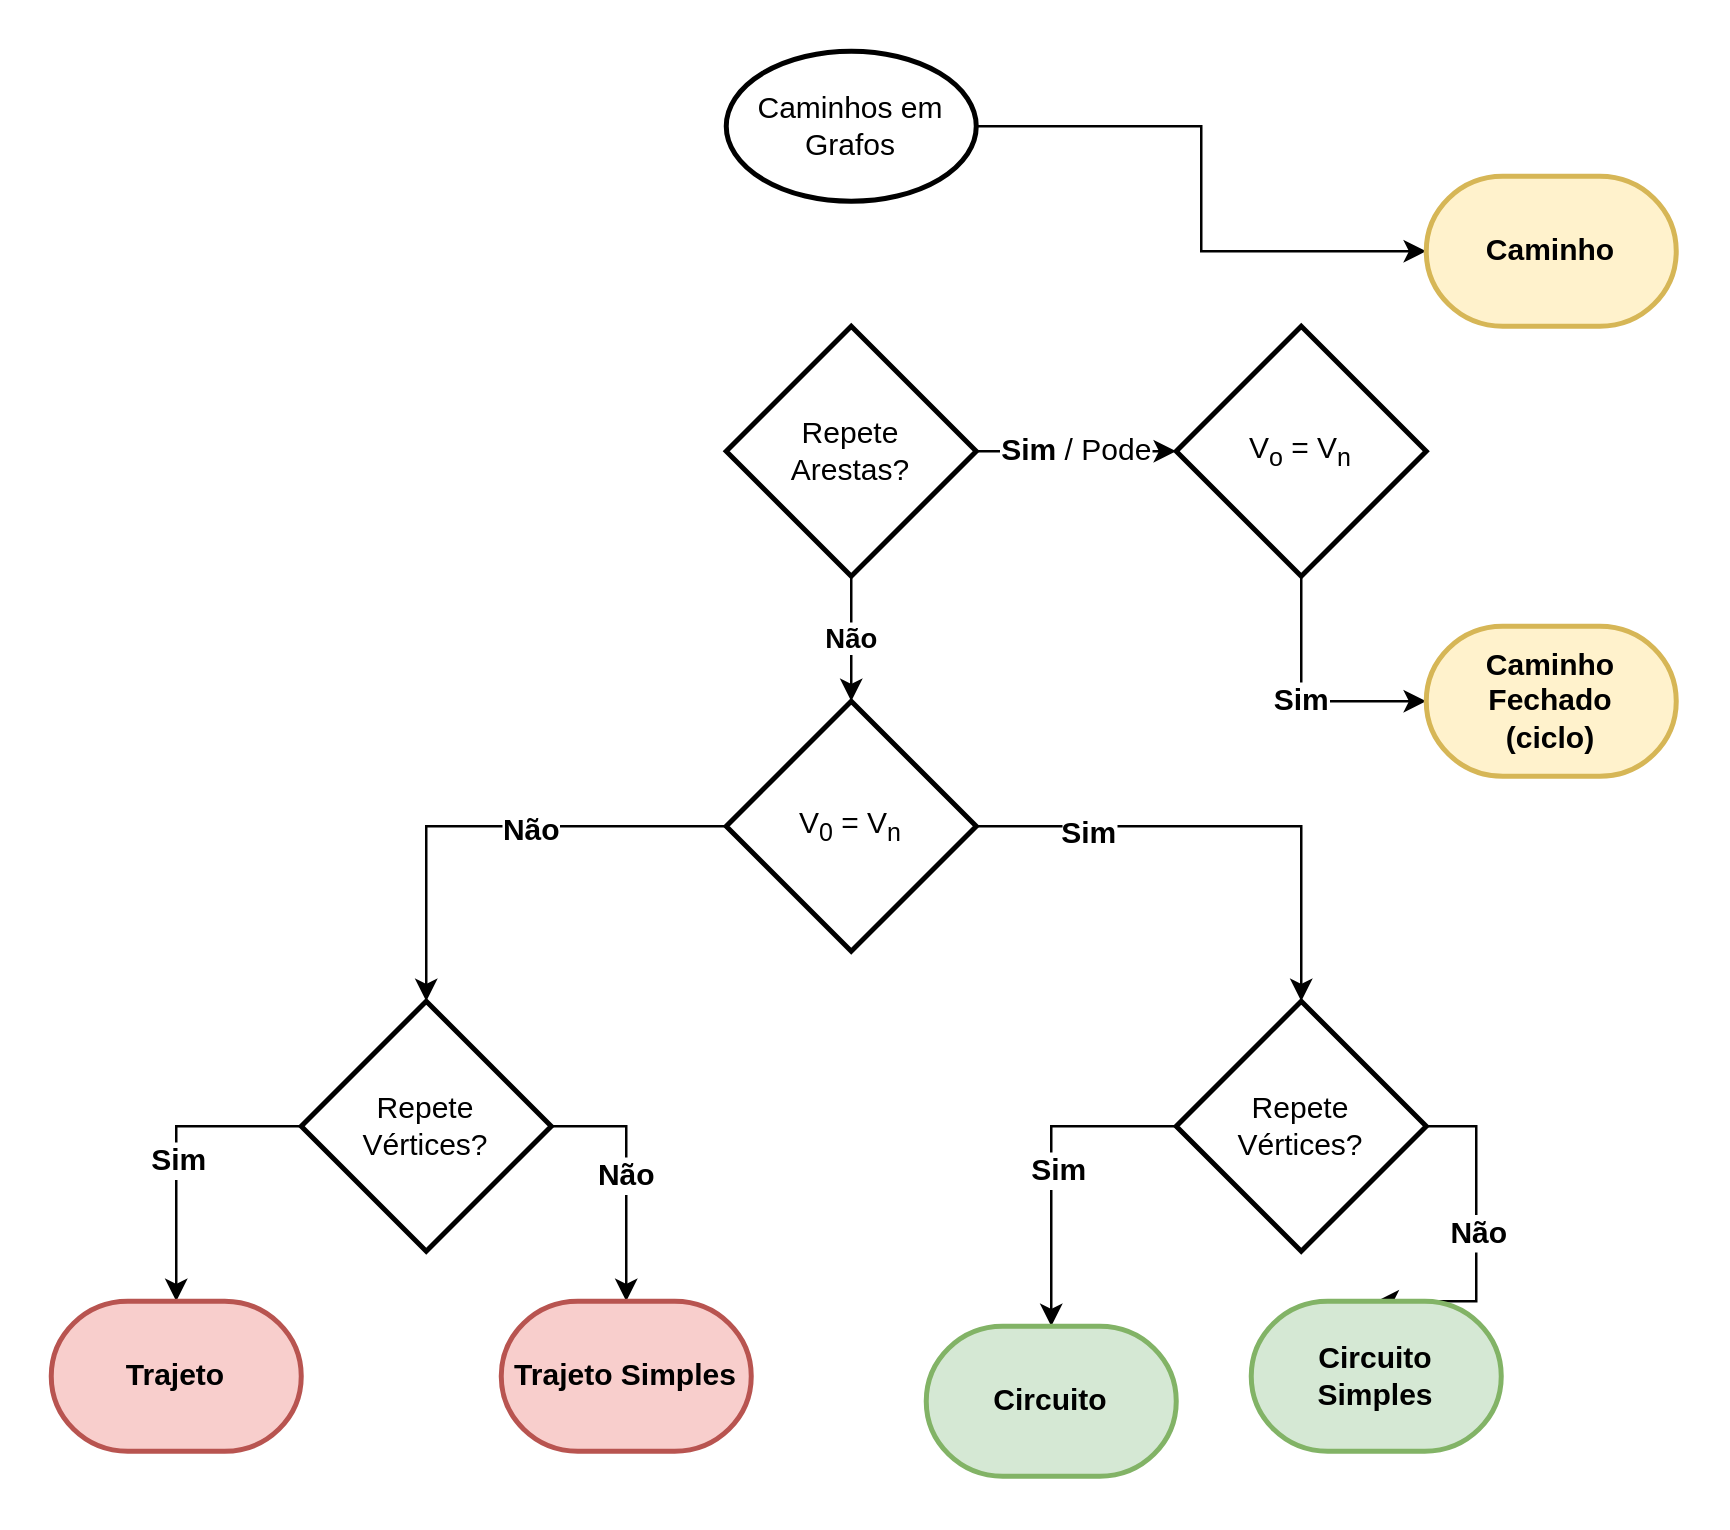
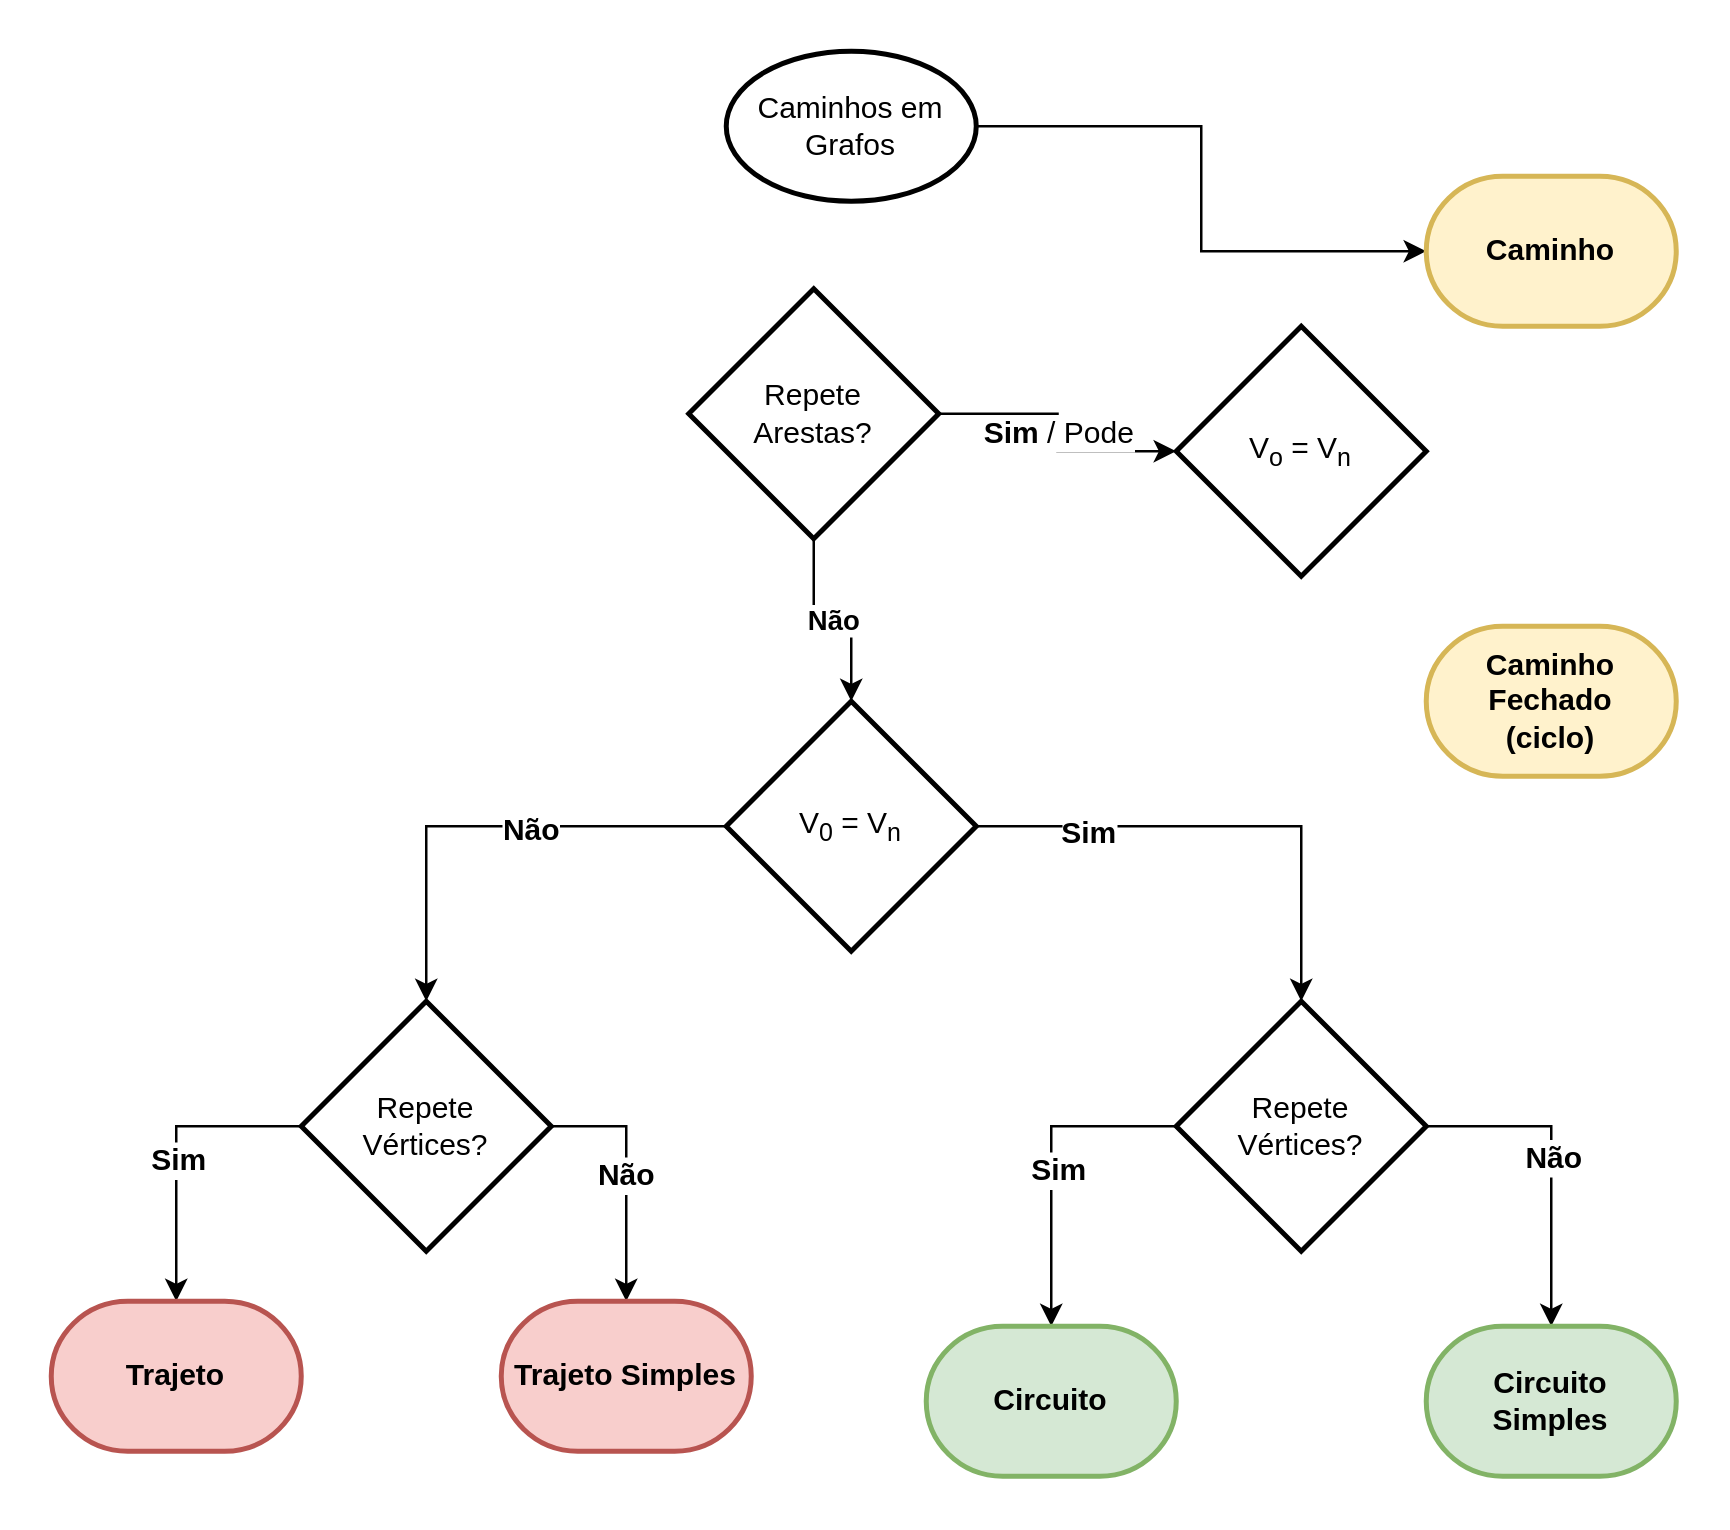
node "Repete Arestas?": moved (851, 451) -> (814, 414)
edge "Vo = Vn" -> "Caminho Fechado (ciclo)": removed, label "Sim"
node "Circuito Simples": moved (1376, 1376) -> (1551, 1401)
